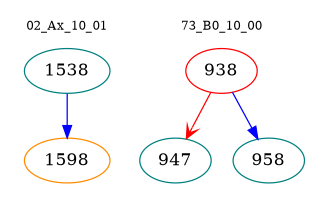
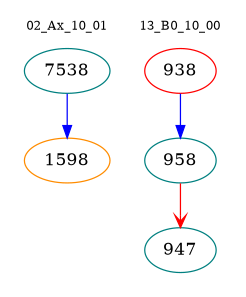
cluster "73_B0_10_00": label "73_B0_10_00" -> "13_B0_10_00"
node "1538": label "1538" -> "7538"
edge "938" -> "947": now "958" -> "947"
